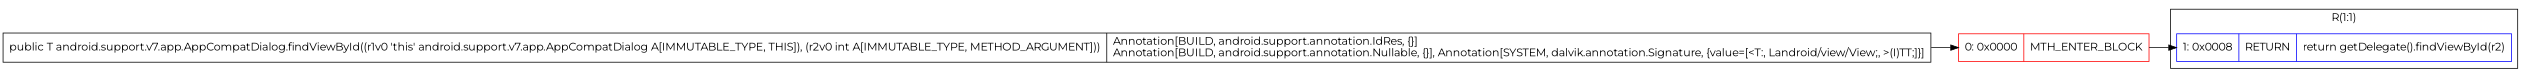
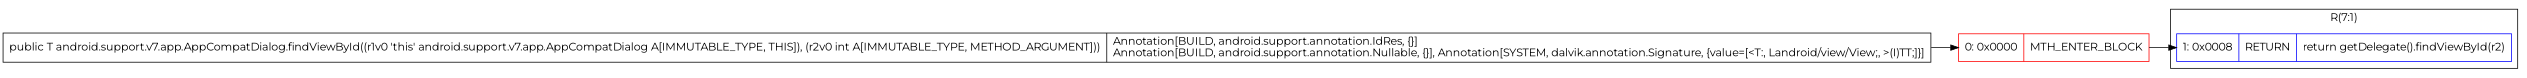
cluster "R(1:1)": label "R(1:1)" -> "R(7:1)"
